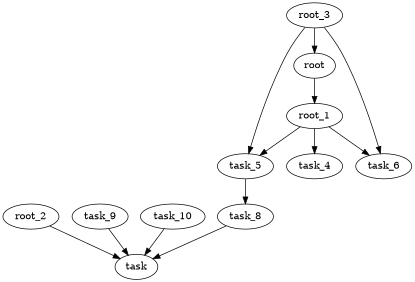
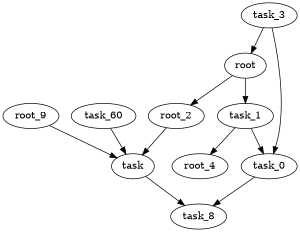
node "root_3": label "root_3" -> "task_3"
edge "root" -> "root_2": added
node "root_1": label "root_1" -> "task_1"
node "task_5": label "task_5" -> "task_0"
node "task_4": label "task_4" -> "root_4"
node "task_6": removed
node "task_9": label "task_9" -> "root_9"
node "task_10": label "task_10" -> "task_60"
edge "task_8" -> "task": reversed
